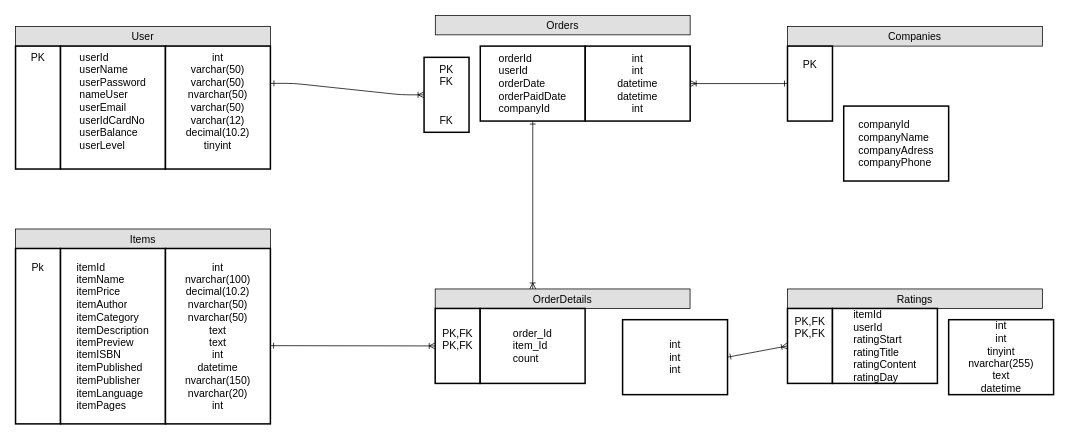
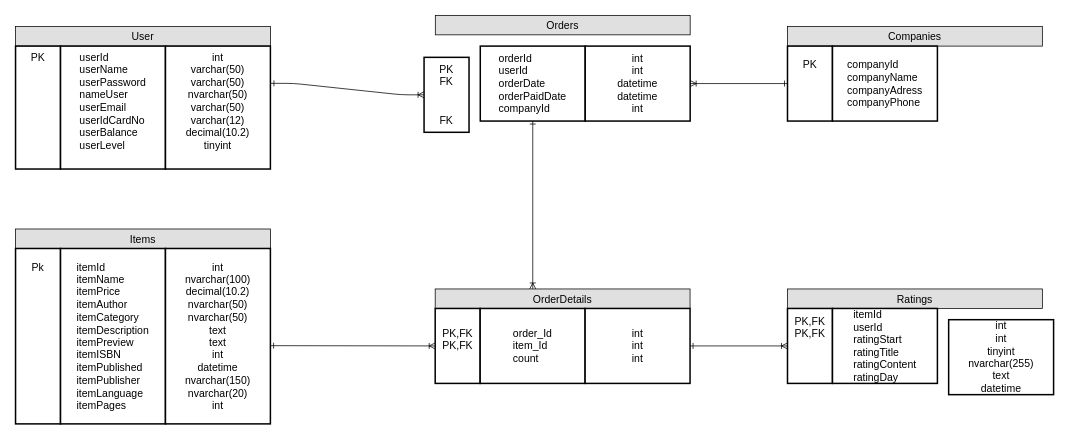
node "companyId companyName companyAdress companyPhone": moved (897, 144) -> (885, 84)
node "int int int": moved (675, 357) -> (638, 346)
